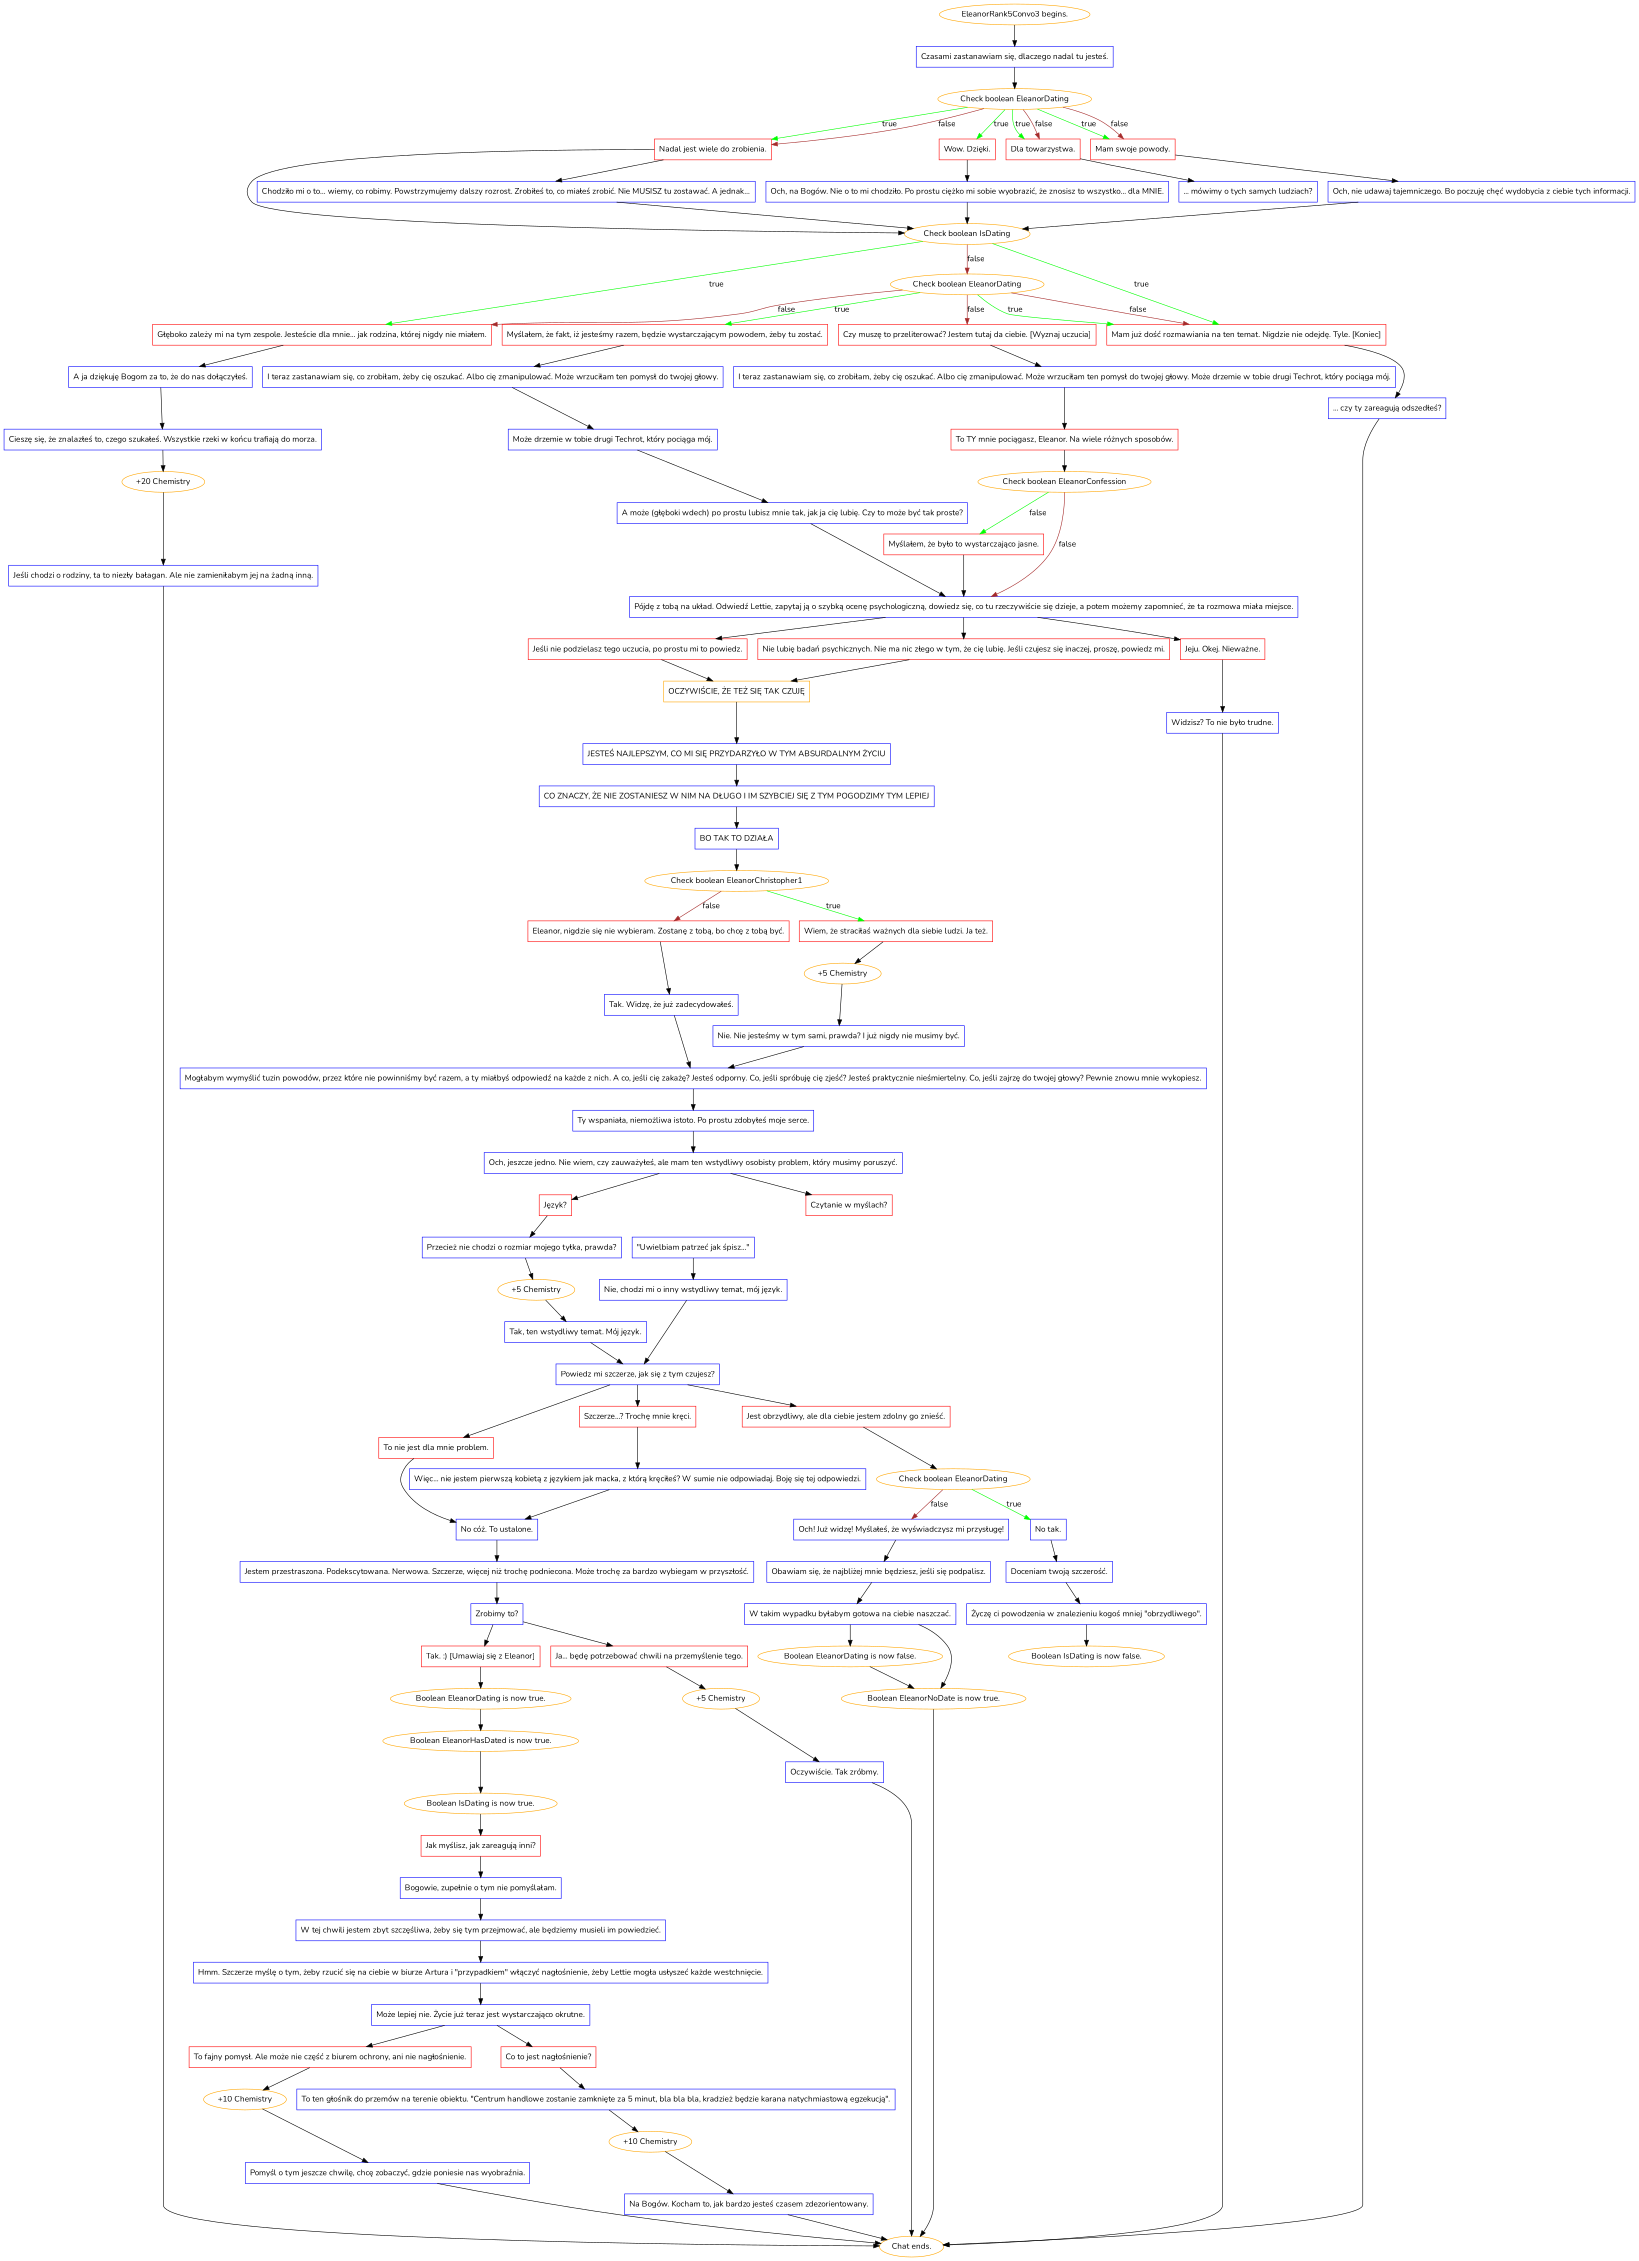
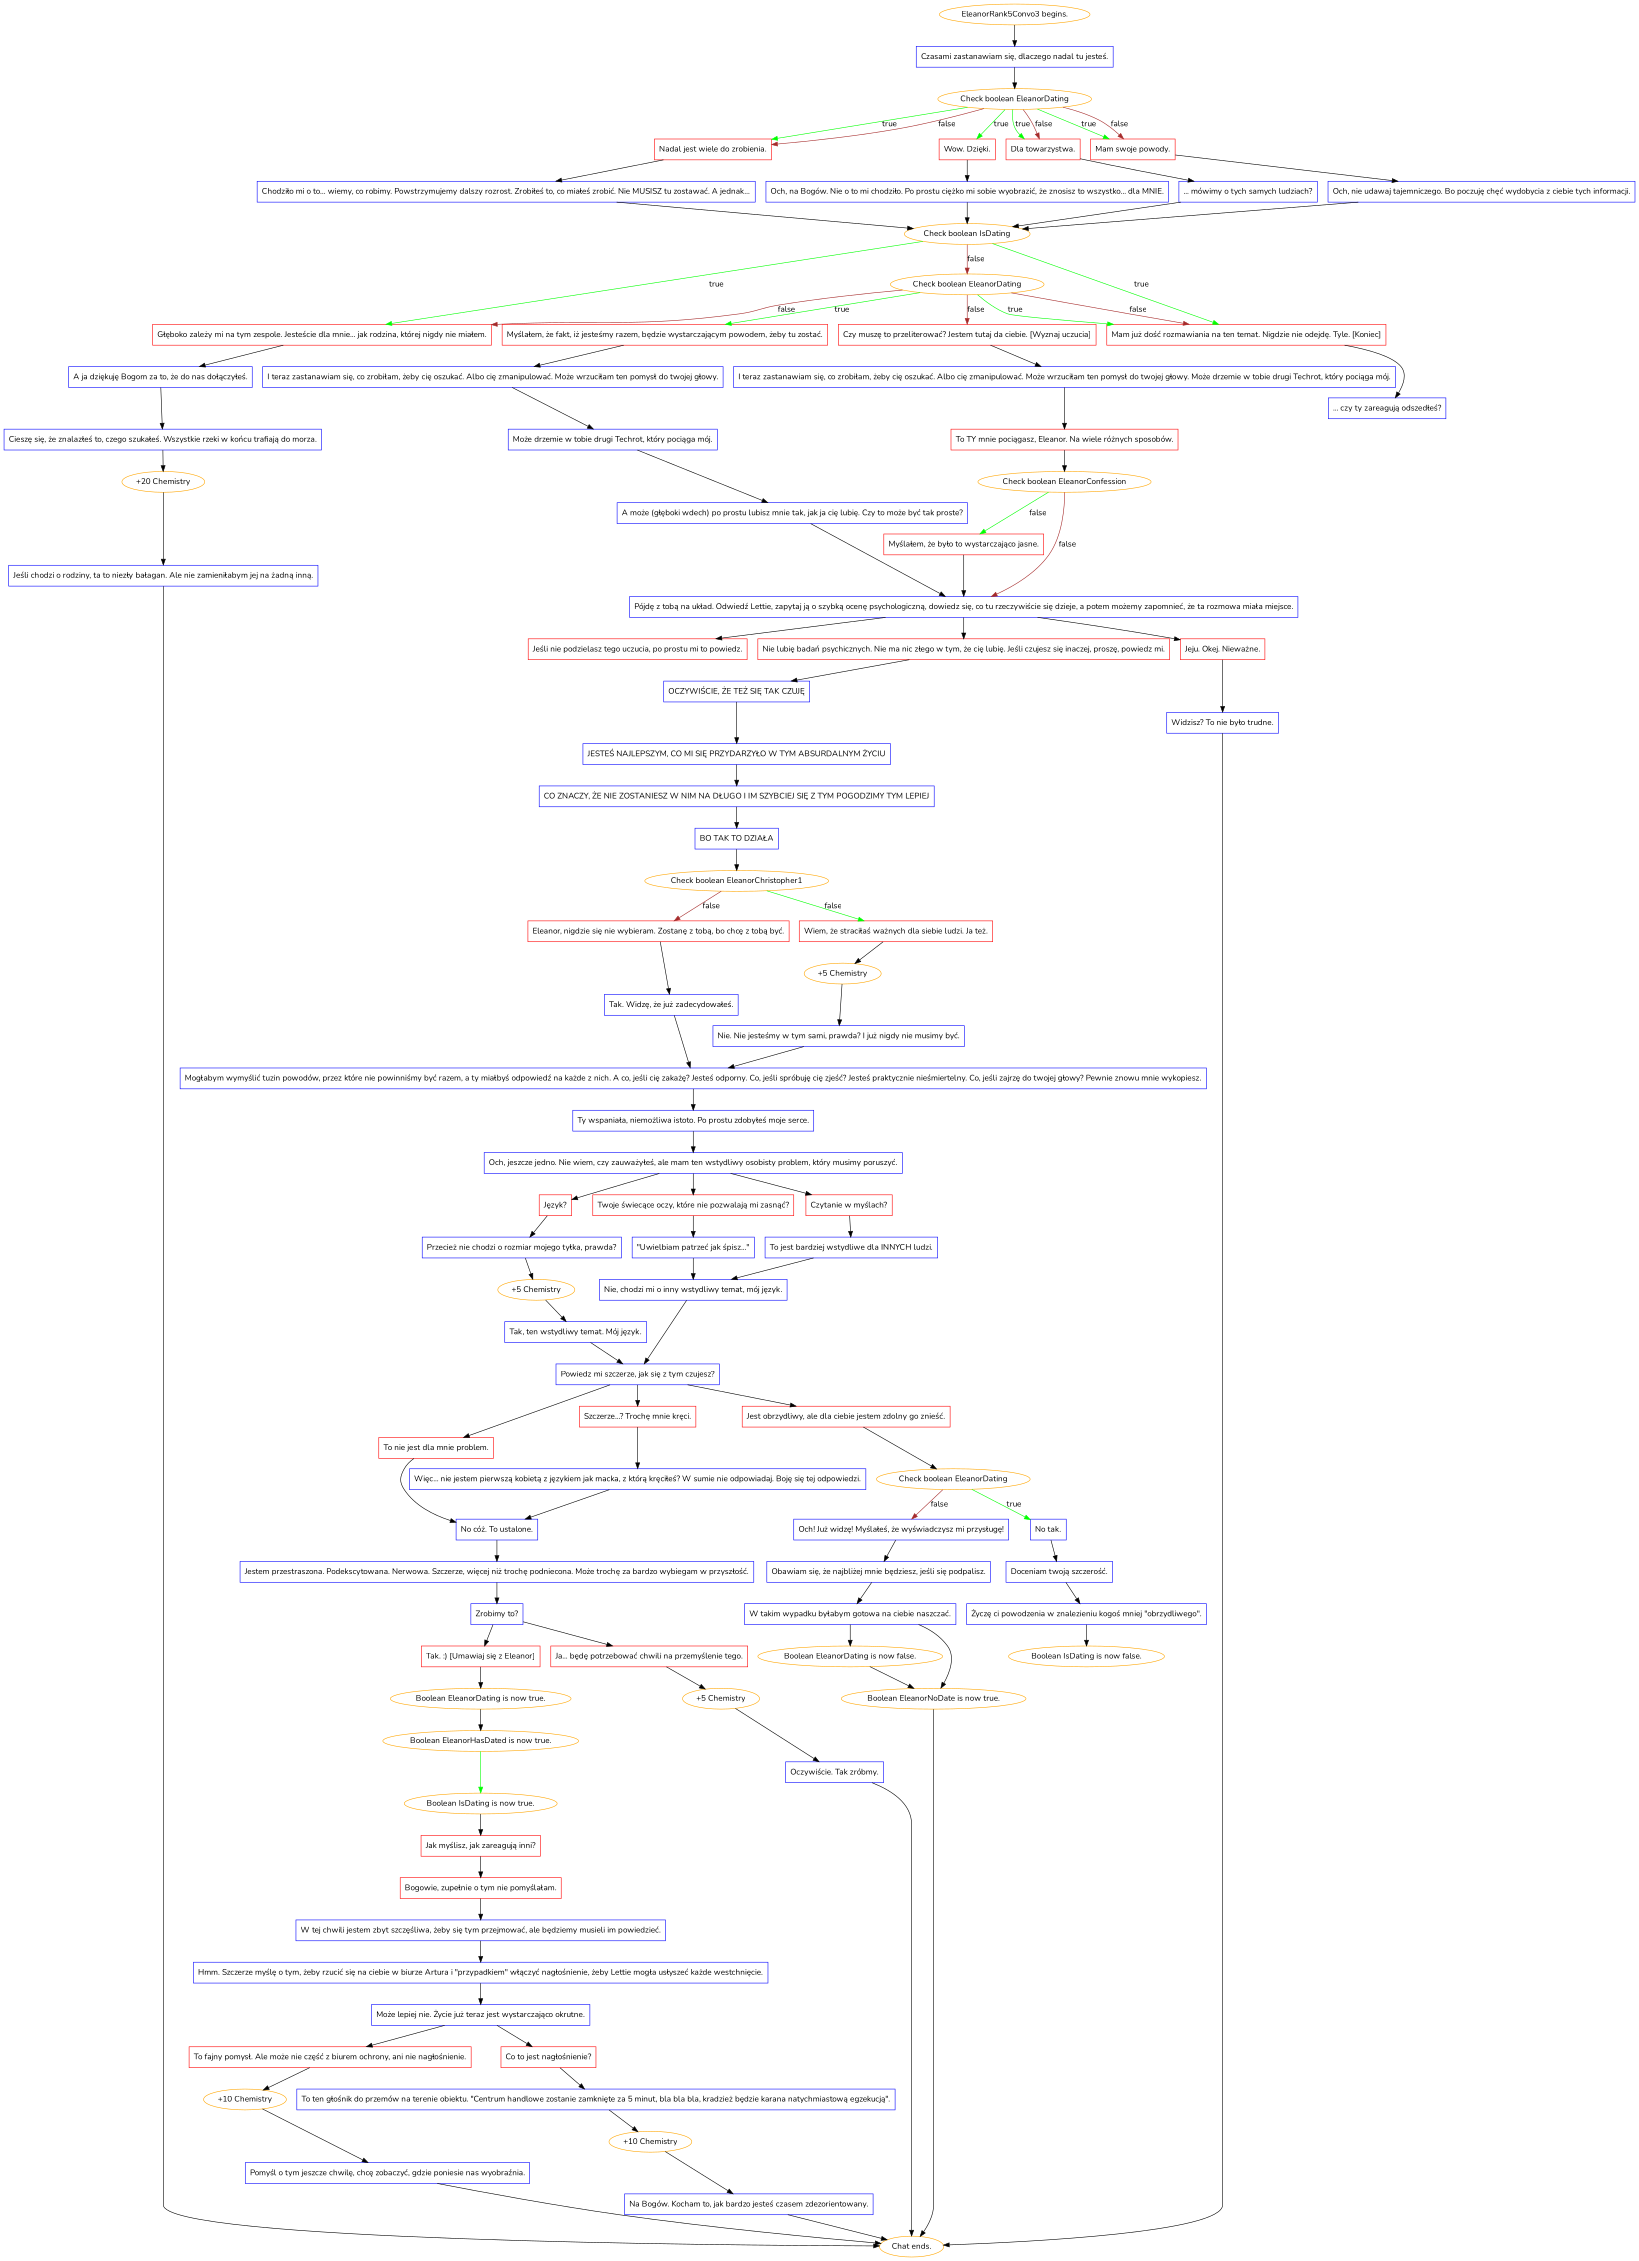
edge "Nadal jest wiele do zrobienia." -> "Check boolean IsDating": now "... mówimy o tych samych ludziach?" -> "Check boolean IsDating"
edge "Jeśli nie podzielasz tego uczucia, po prostu mi to powiedz." -> "OCZYWIŚCIE, ŻE TEŻ SIĘ TAK CZUJĘ": removed
node "OCZYWIŚCIE, ŻE TEŻ SIĘ TAK CZUJĘ": color orange -> blue
edge "Check boolean EleanorChristopher1" -> "Wiem, że straciłaś ważnych dla siebie ludzi. Ja też.": label "true" -> "false"
node "Twoje świecące oczy, które nie pozwalają mi zasnąć?": added
node "To jest bardziej wstydliwe dla INNYCH ludzi.": added
edge "... czy ty zareagują odszedłeś?" -> "Chat ends.": removed
edge "Boolean EleanorHasDated is now true." -> "Boolean IsDating is now true.": color black -> green
node "Bogowie, zupełnie o tym nie pomyślałam.": color blue -> red
